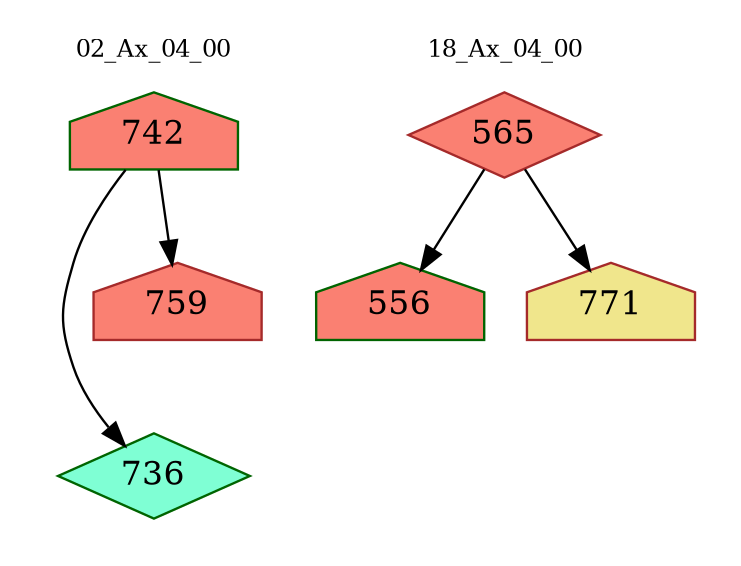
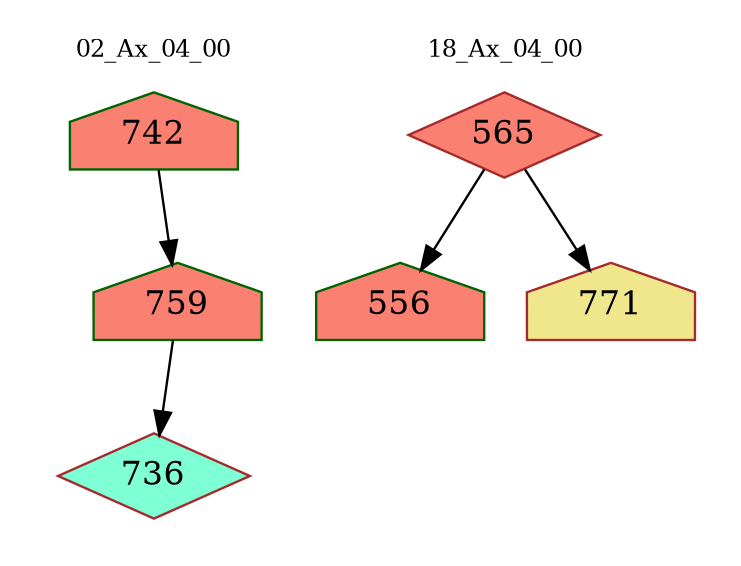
edge "742" -> "736": now "759" -> "736"
node "759": color brown -> darkgreen
node "736": color darkgreen -> brown
